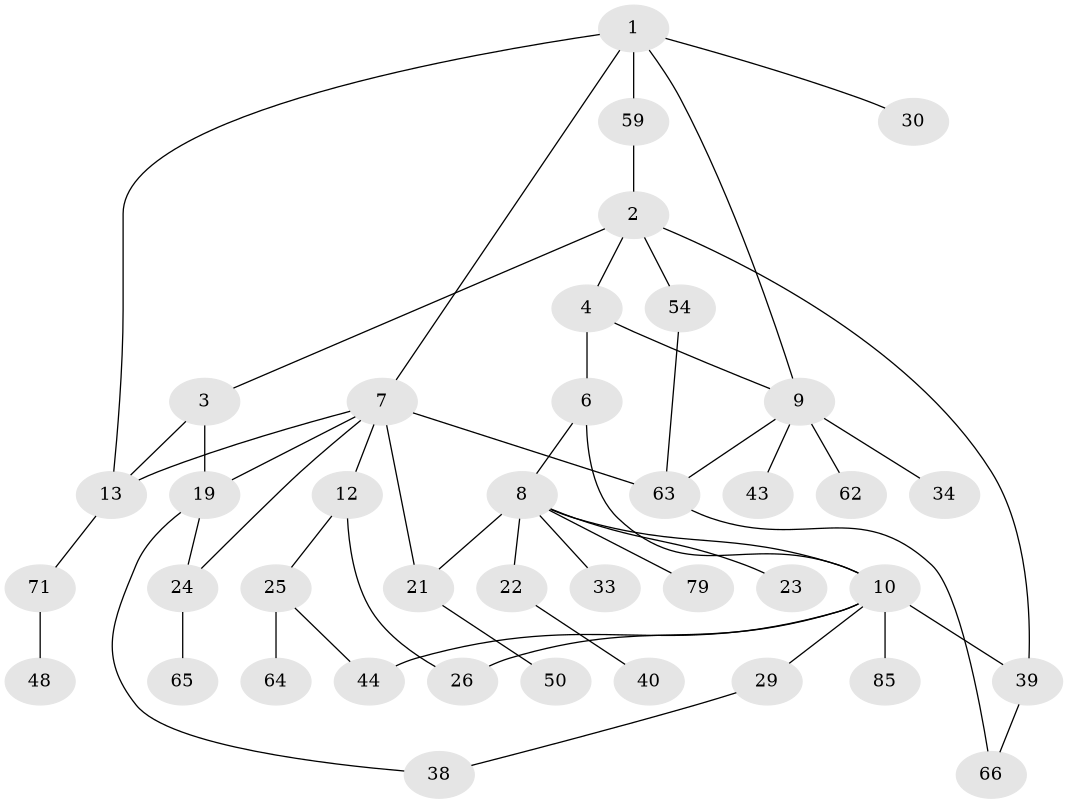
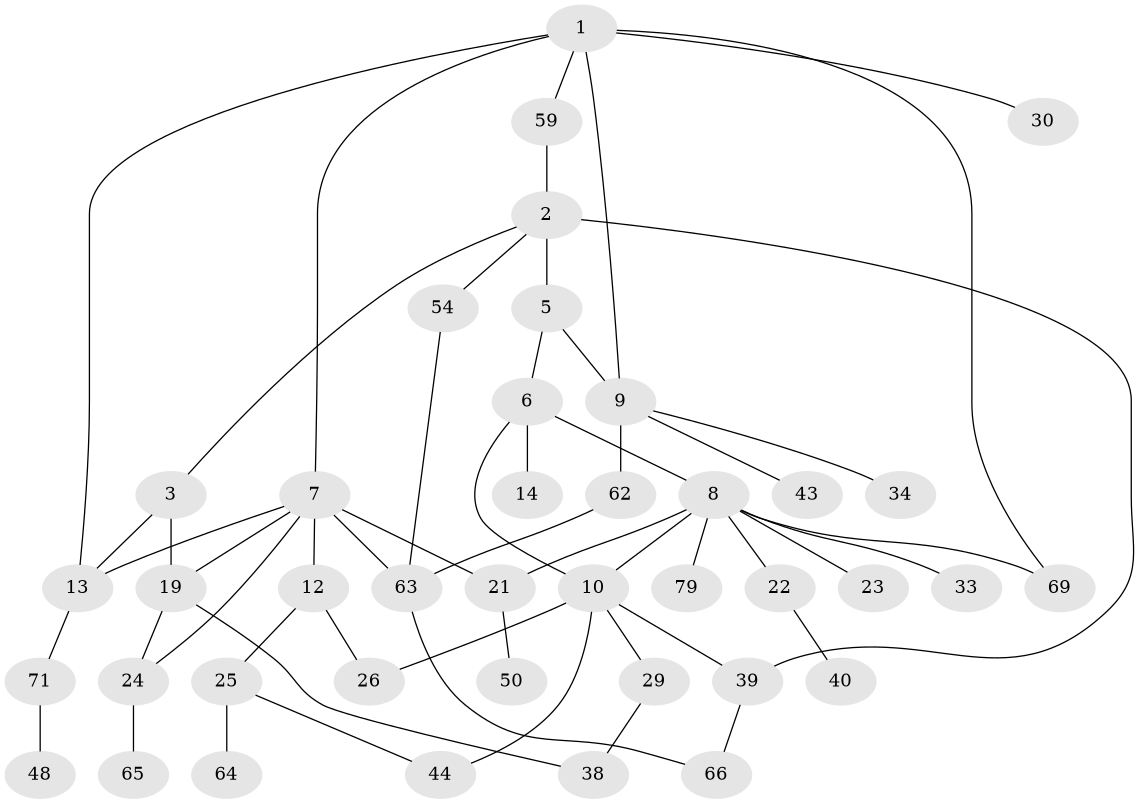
node "4": label "4" -> "5"
edge "9" -- "63": now "62" -- "63"
node "14": added
node "69": added
node "85": removed
